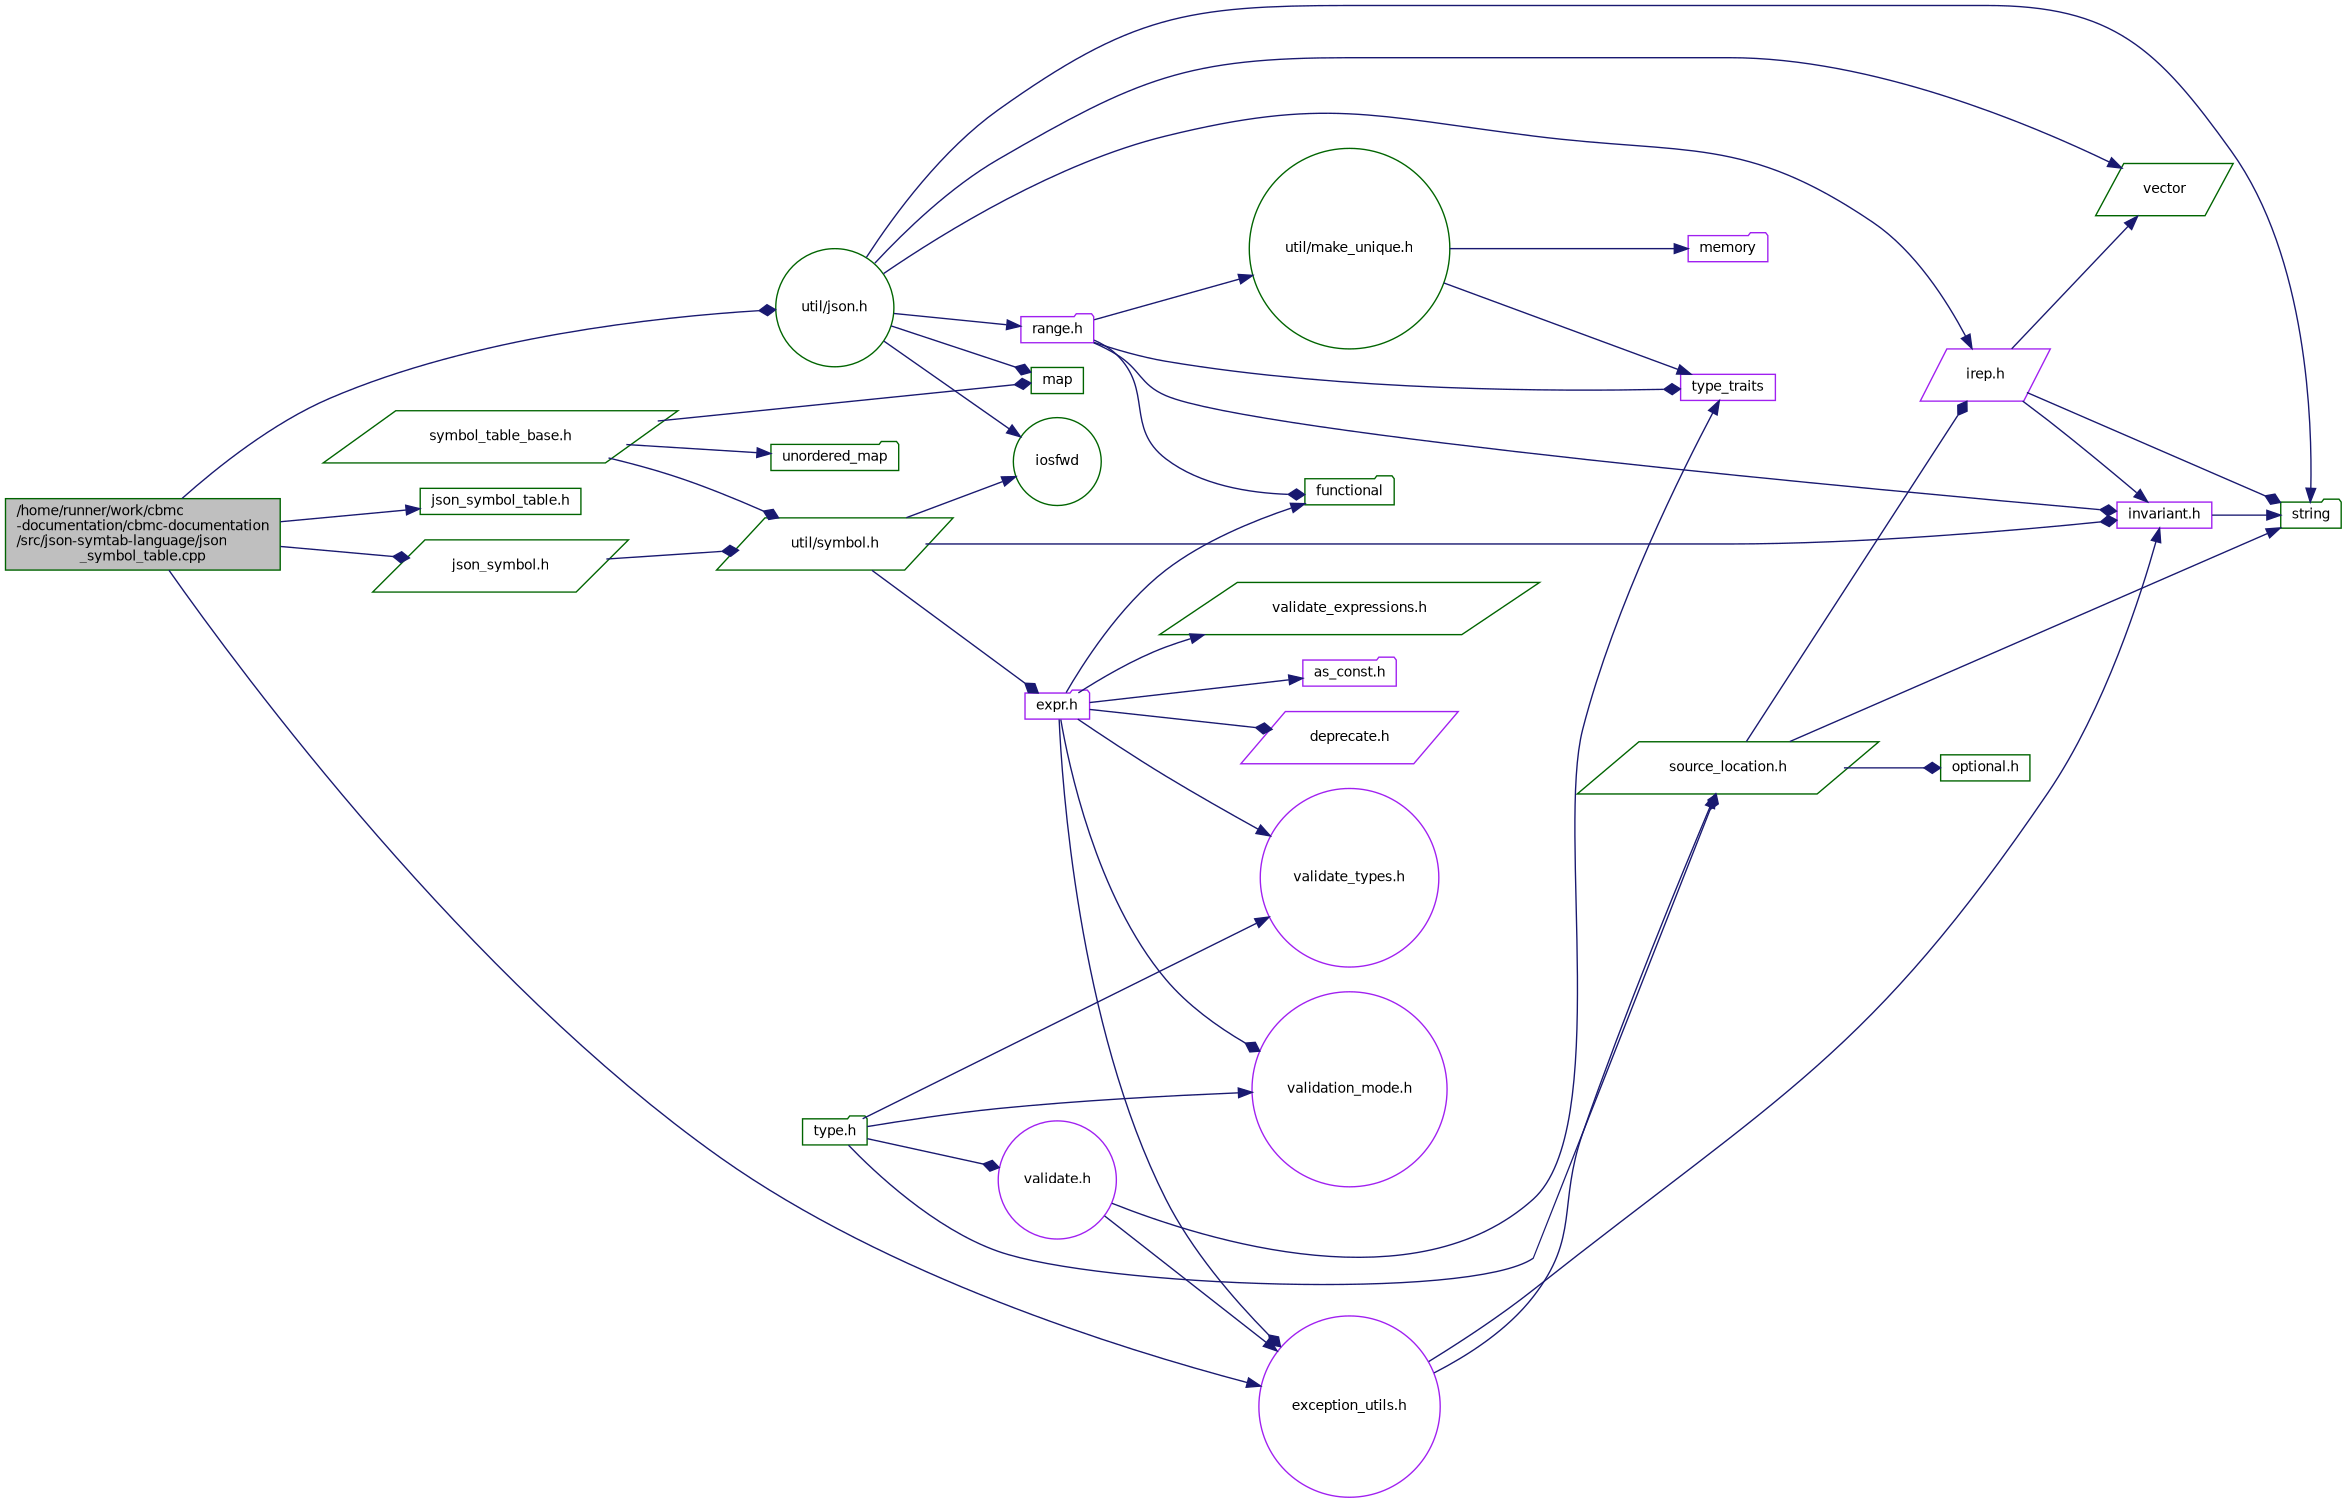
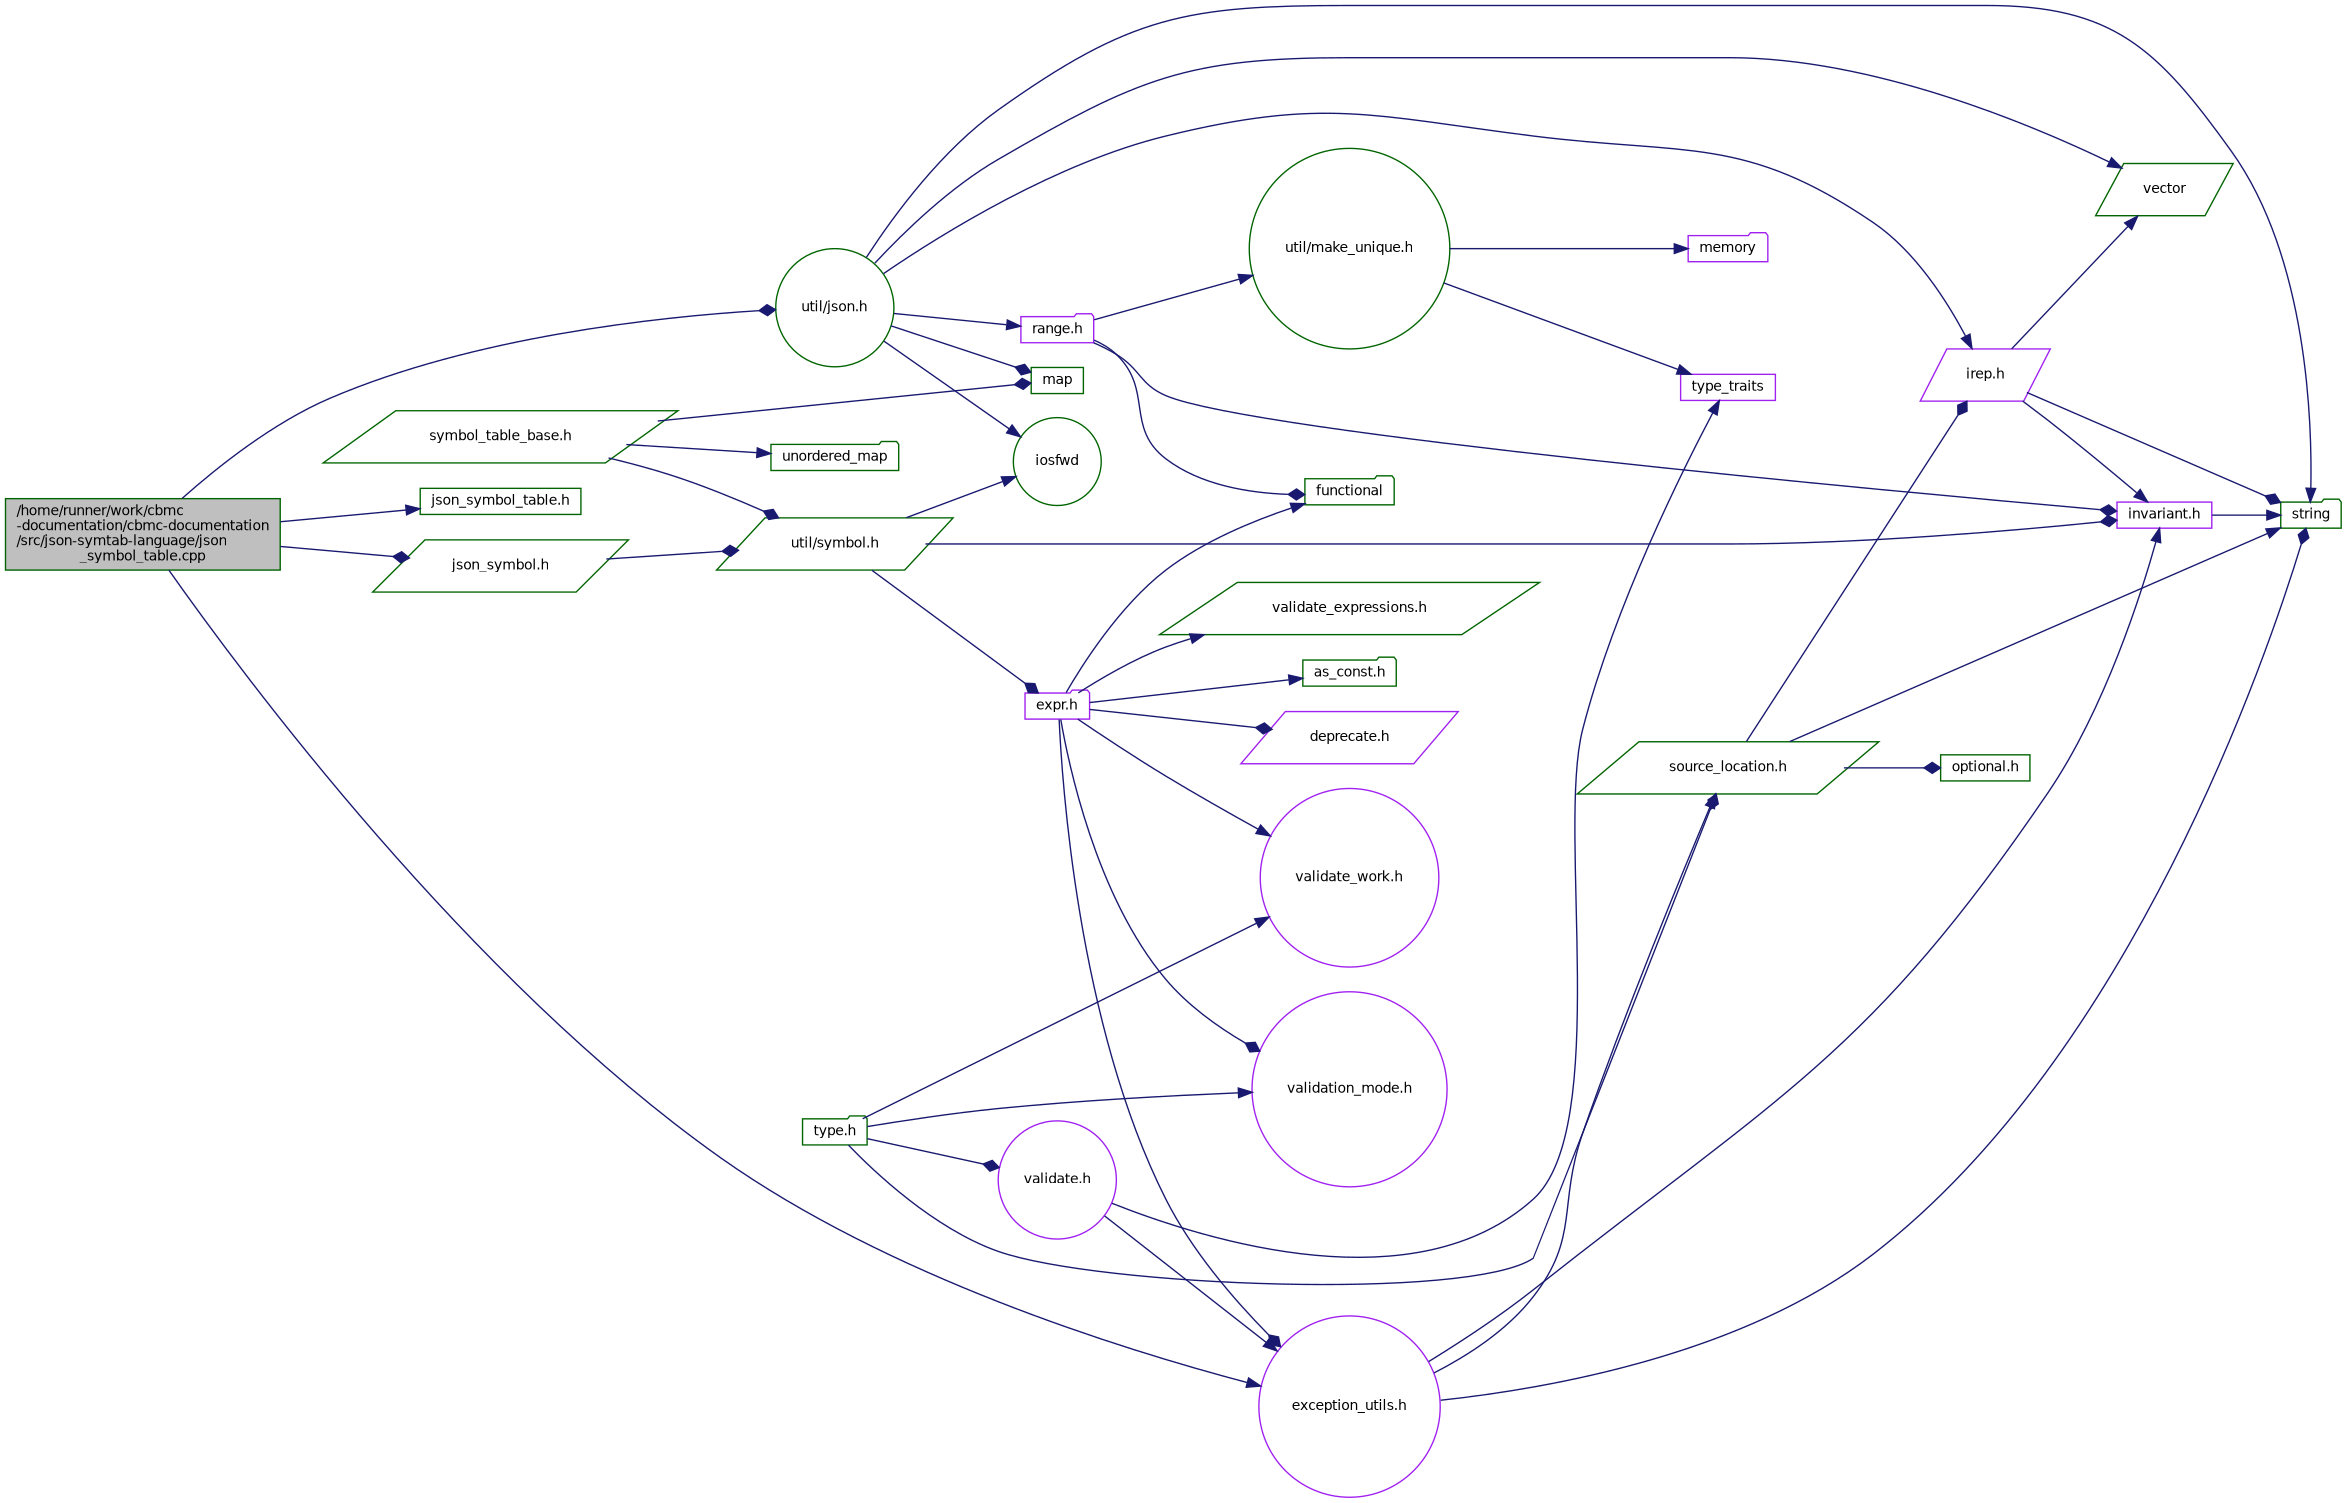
edge "range.h" -> "type_traits": removed
node "as_const.h": color purple -> darkgreen
node "validate_types.h": label "validate_types.h" -> "validate_work.h"
edge "exception_utils.h" -> "string": added
